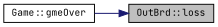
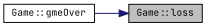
node "OutBrd::loss": label "OutBrd::loss" -> "Game::loss"
